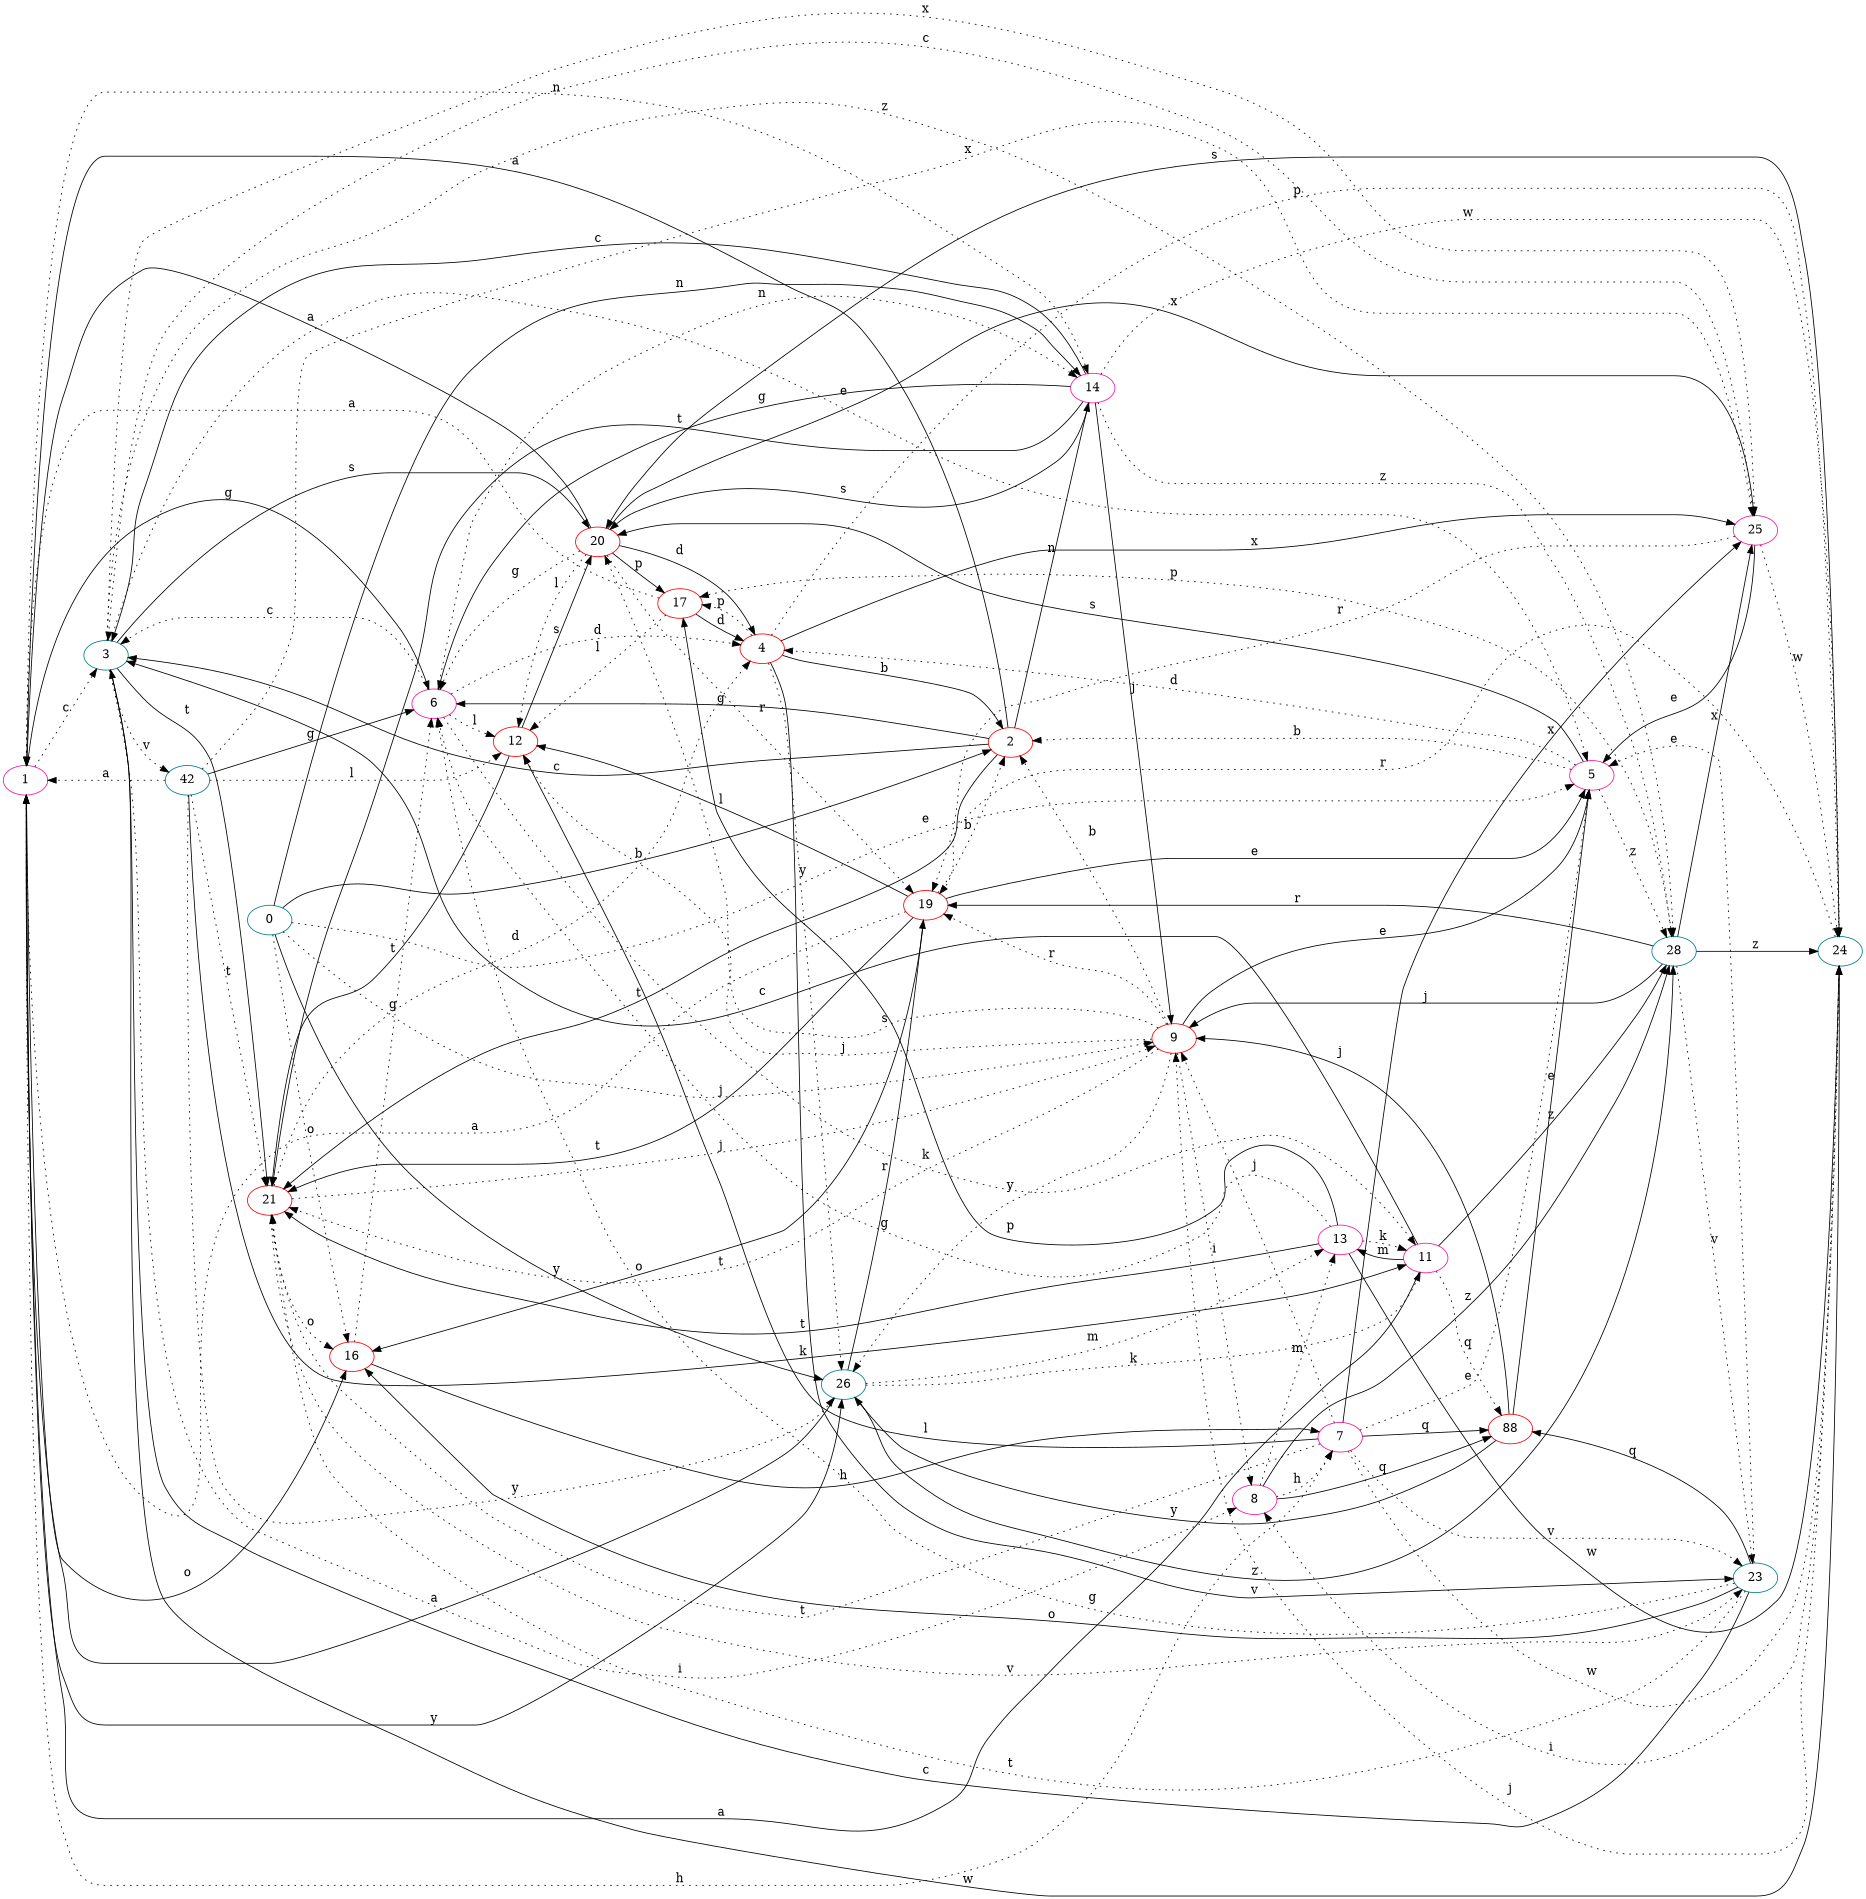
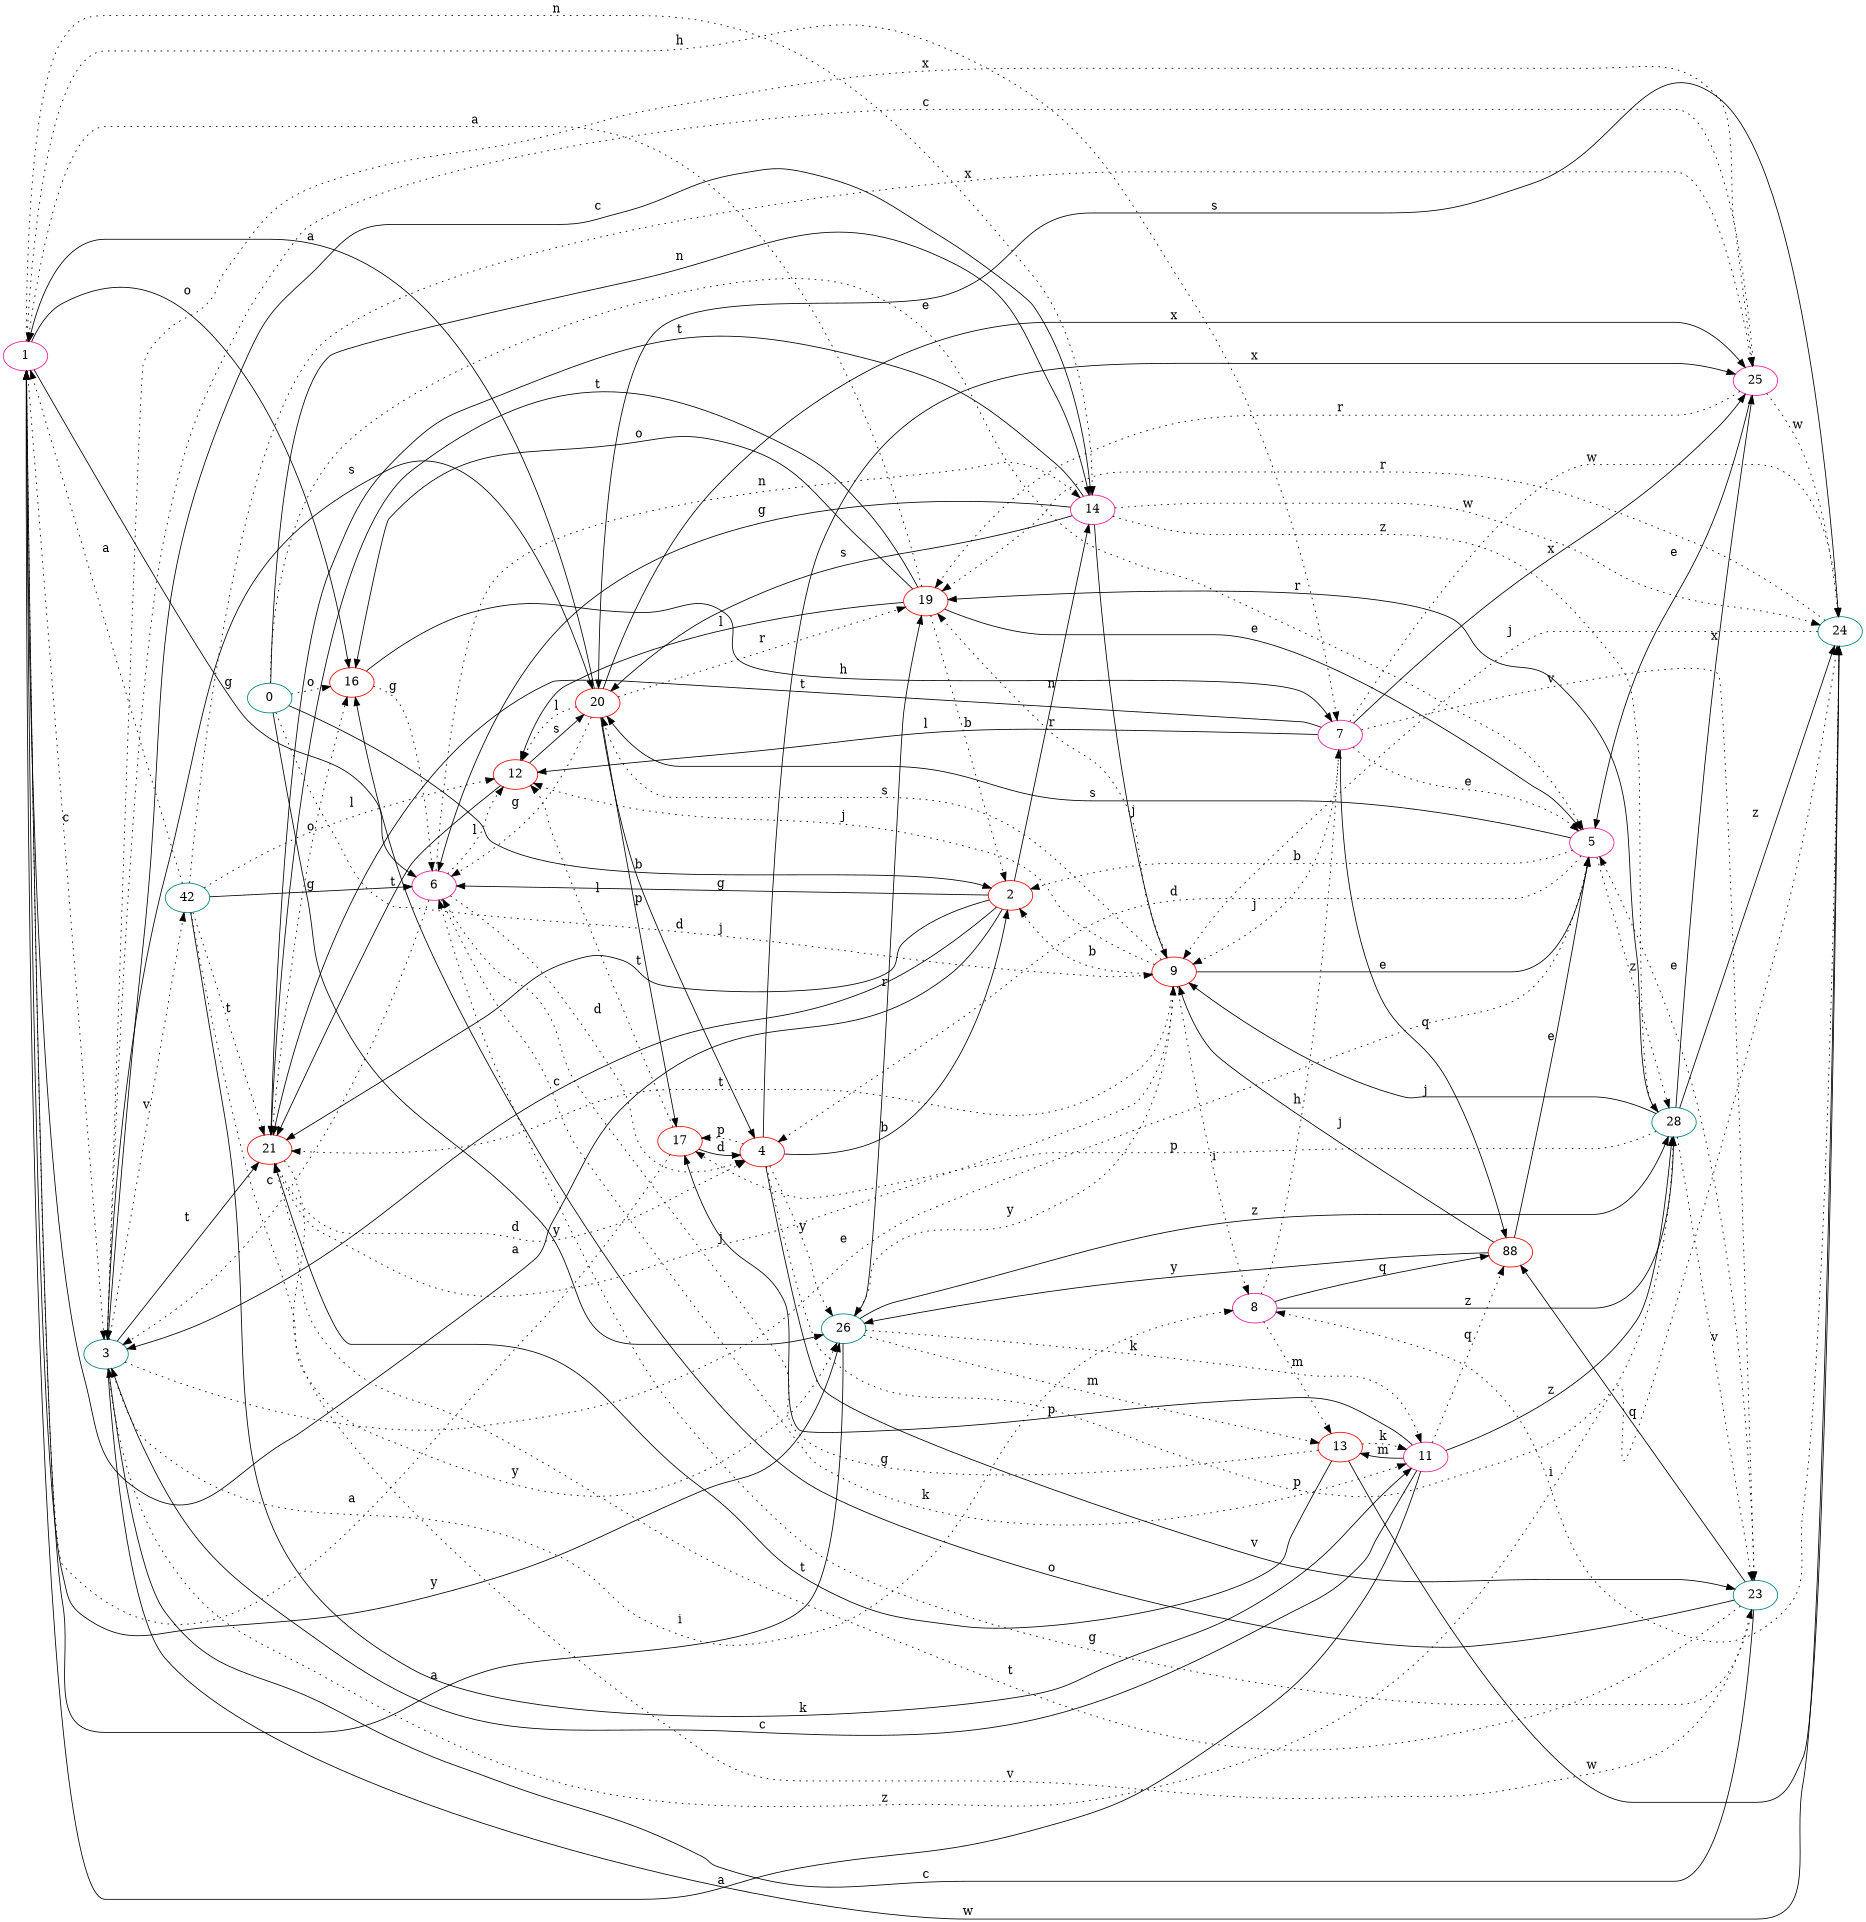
edge "13" -> "17": now "11" -> "17"
node "13": color deeppink -> red
edge "7" -> "21": style dotted -> solid
